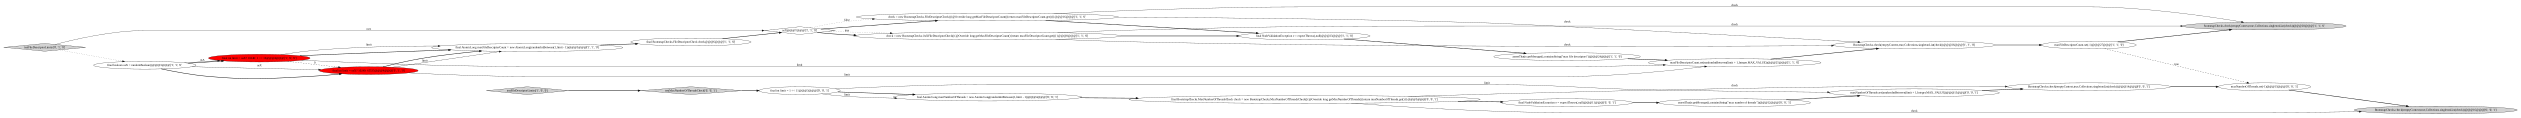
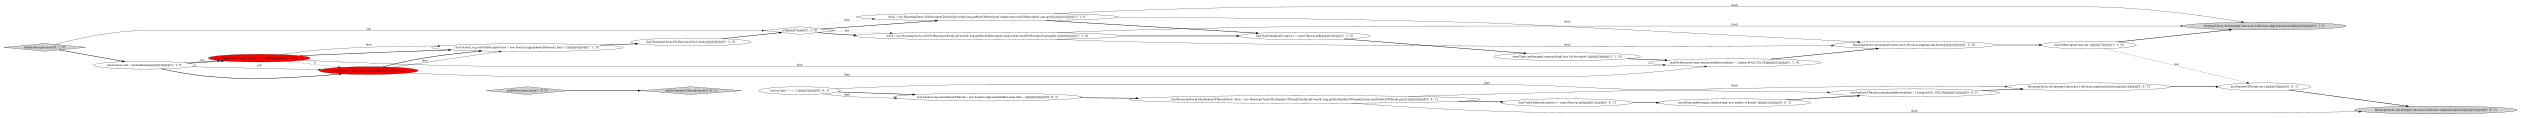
edge "testFileDescriptorLimits['0', '1', '0']" -> "final boolean osX = randomBoolean()@@@3@@@['1', '1', '0']": style dotted -> bold
edge "testMaxNumberOfThreadsCheck['0', '0', '1']" -> "final int limit = 1 << 11@@@3@@@['0', '0', '1']": removed
